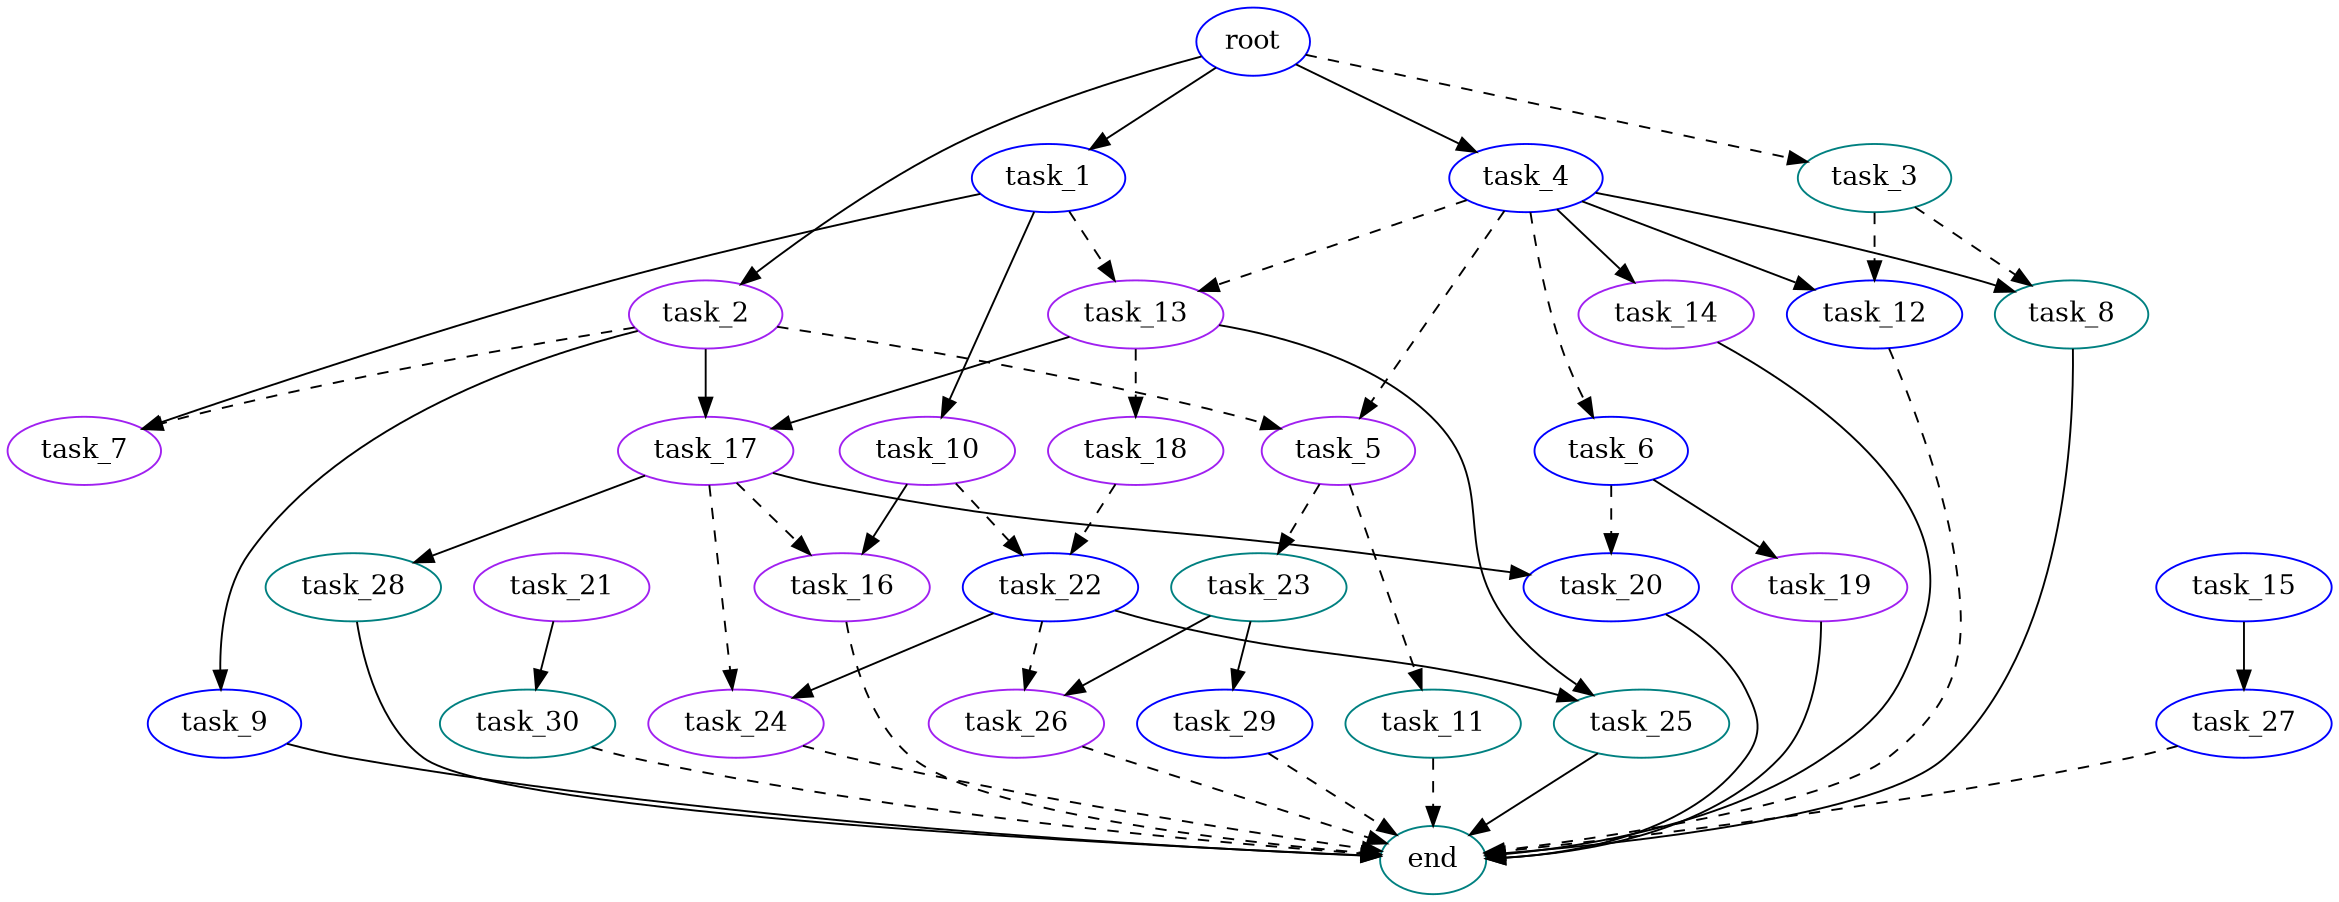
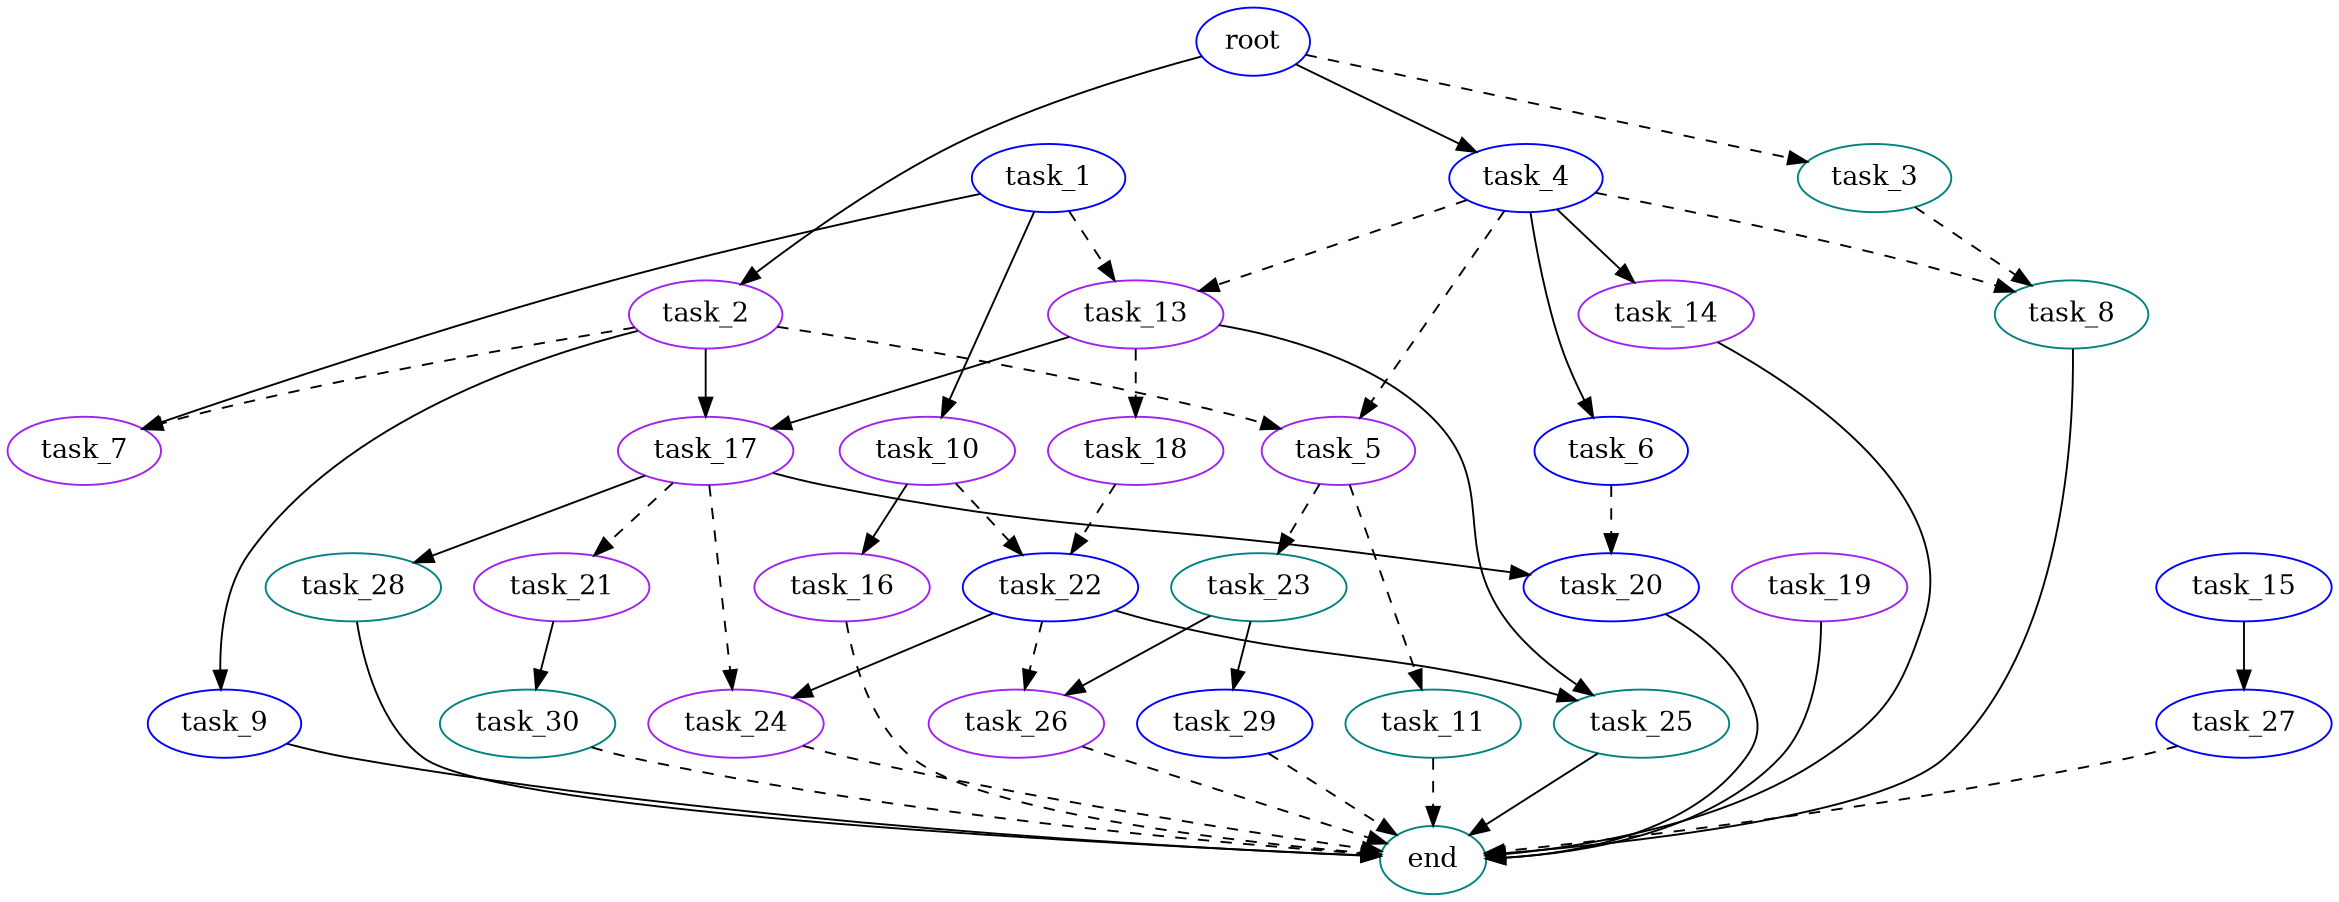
edge "root" -> "task_1": removed
edge "task_4" -> "task_8": style solid -> dashed
edge "task_4" -> "task_6": style dashed -> solid
node "task_12": removed
edge "task_17" -> "task_16": now "task_17" -> "task_21"
edge "task_6" -> "task_19": removed
